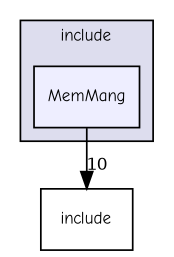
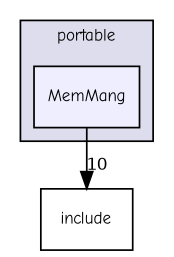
cluster "include": label "include" -> "portable"
